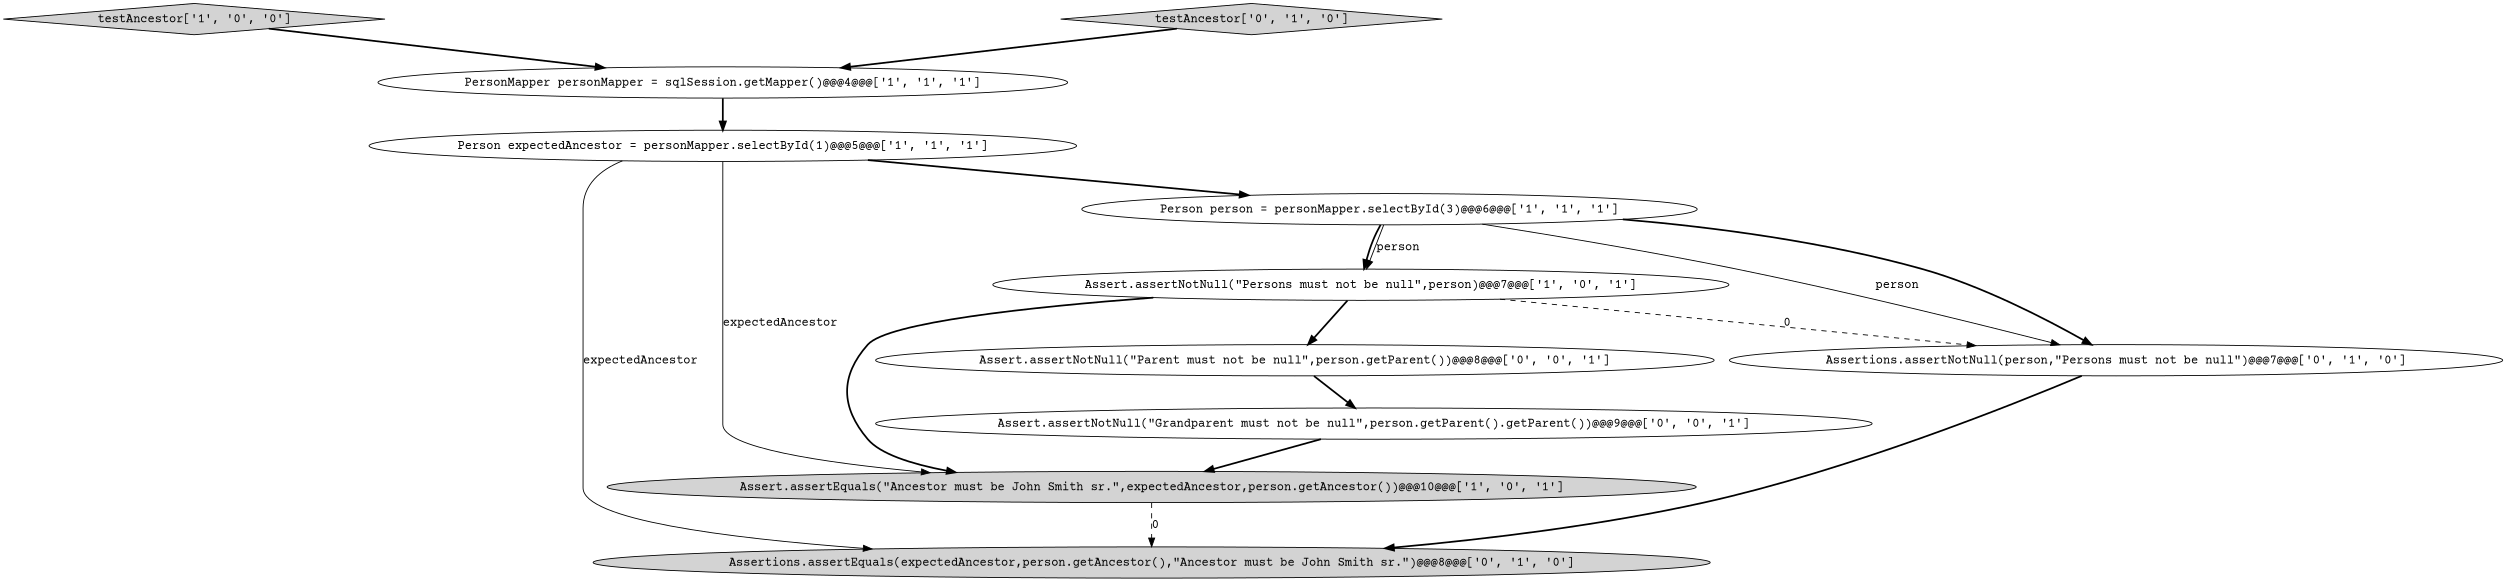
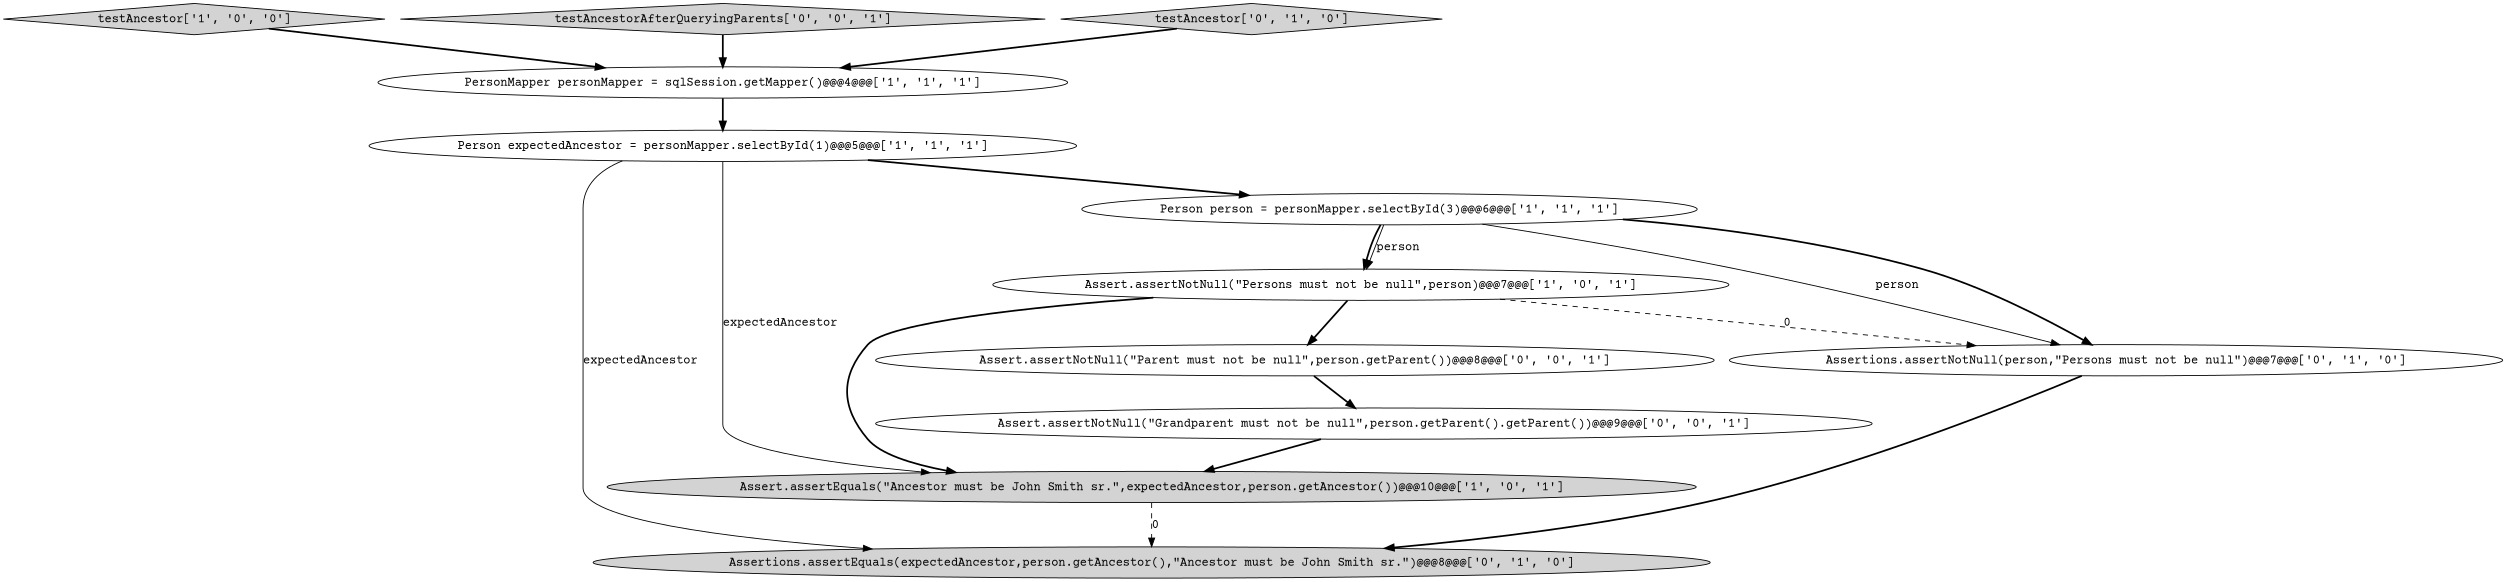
node "testAncestorAfterQueryingParents['0', '0', '1']": added
